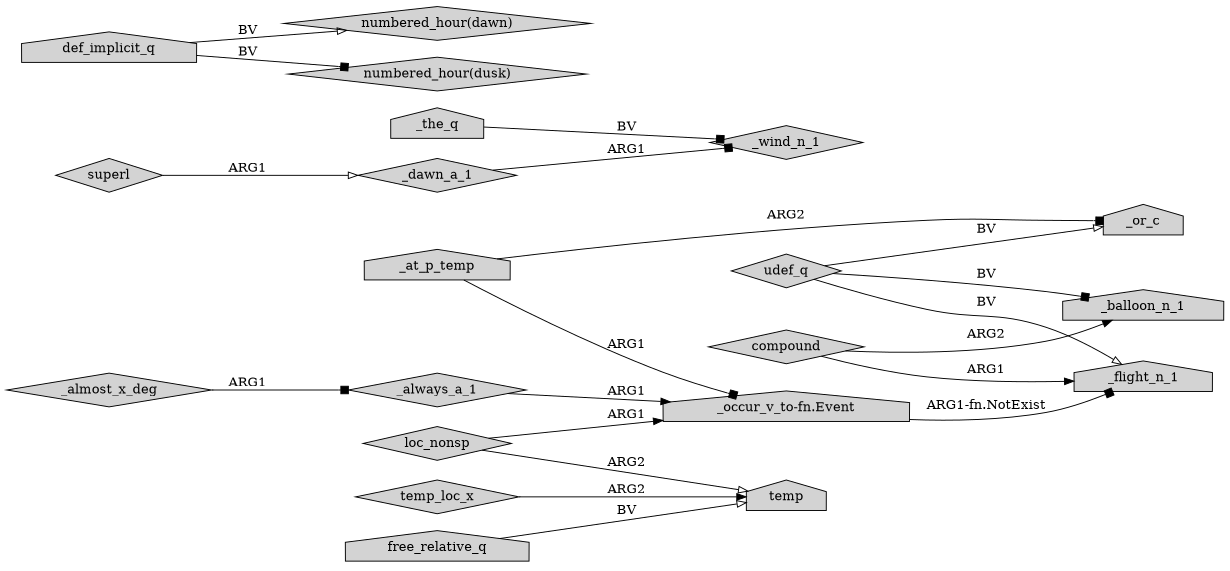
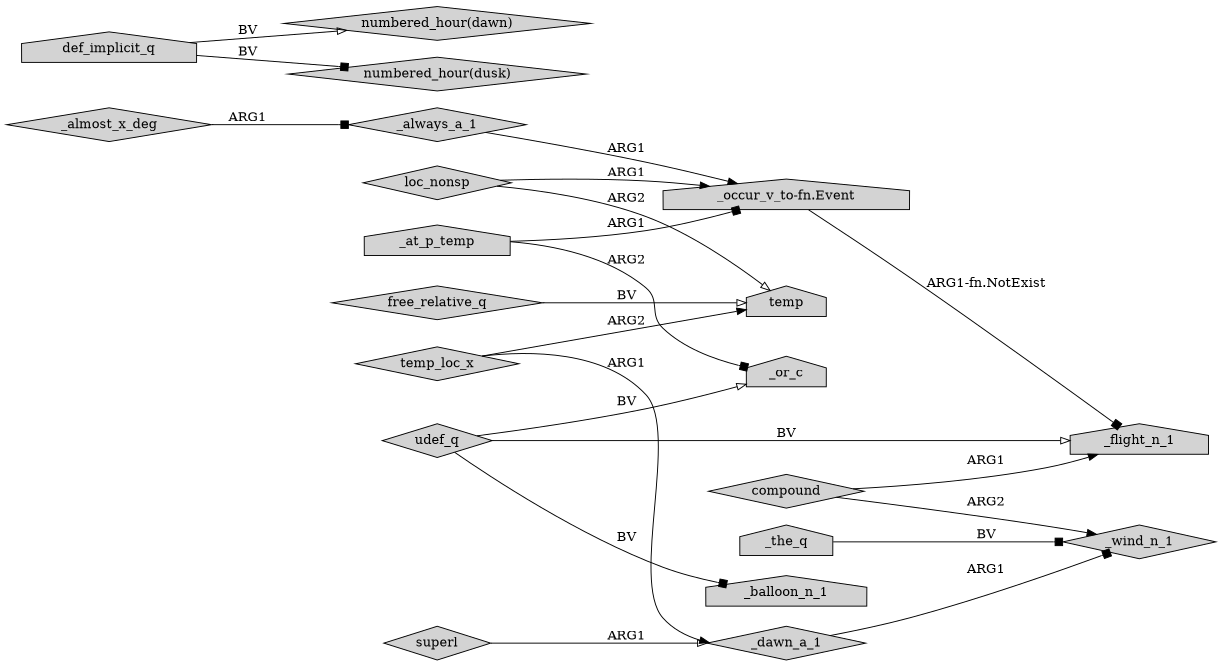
edge "compound" -> "_balloon_n_1": now "compound" -> "_wind_n_1"
edge "temp_loc_x" -> "_dawn_a_1": added, label "ARG1"
node "free_relative_q": shape house -> diamond
